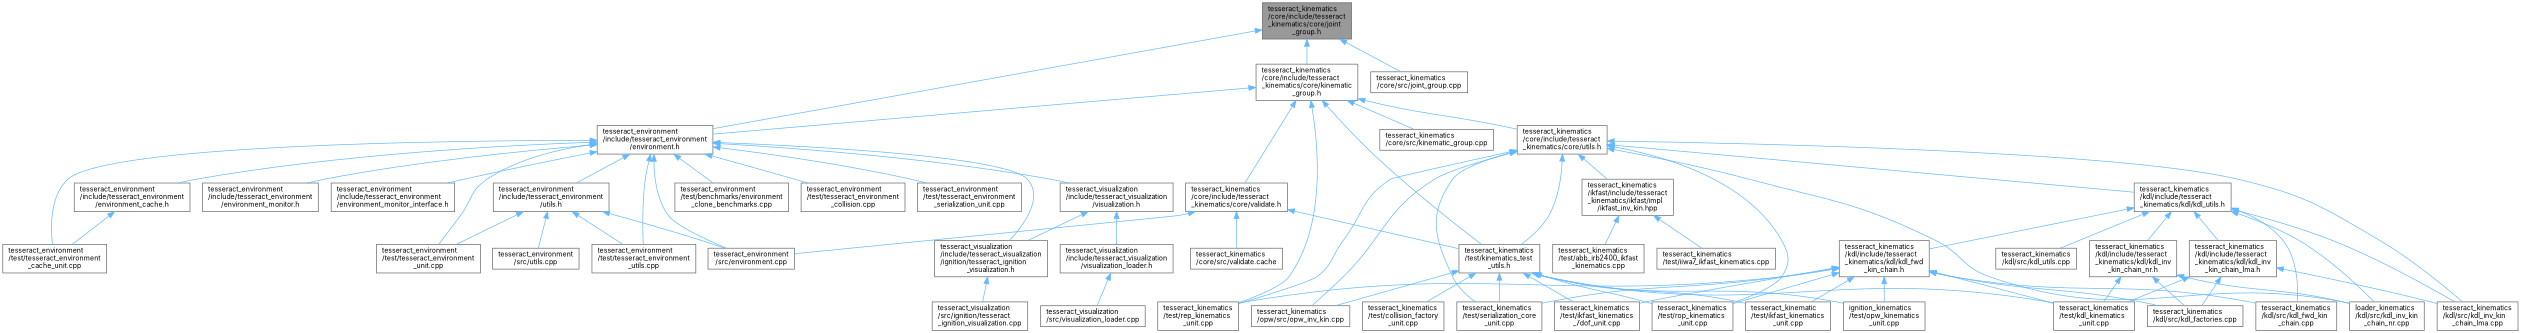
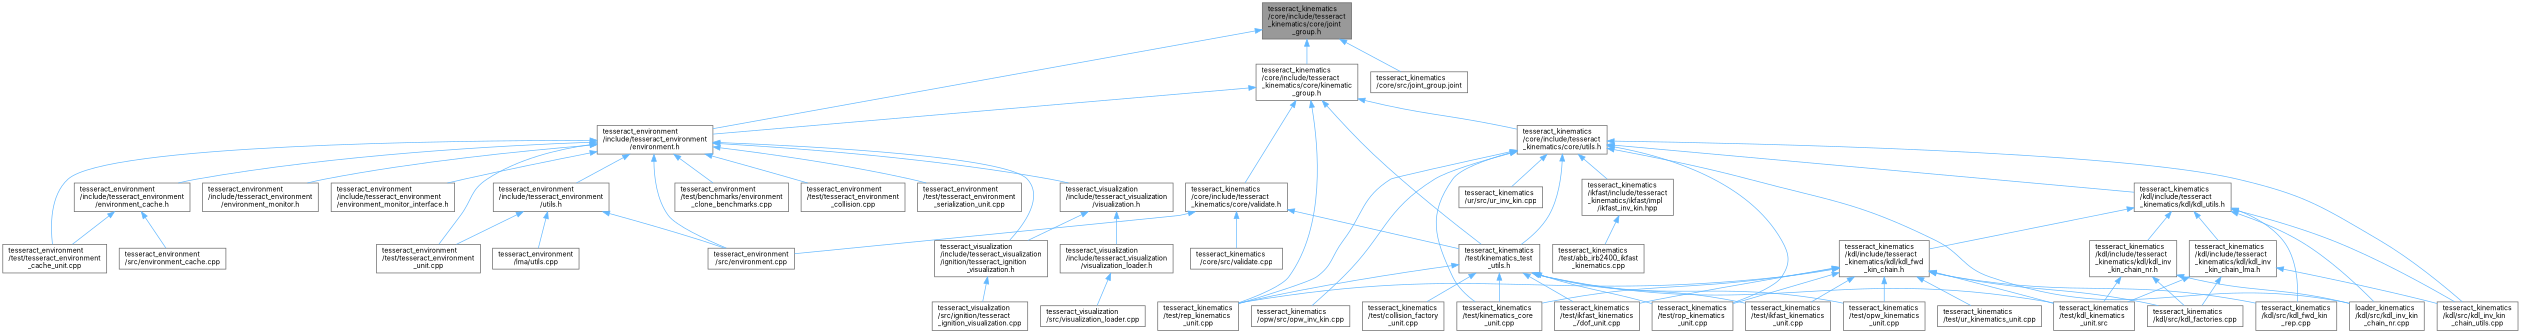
node "tesseract_kinematics /core/src/joint_group.cpp": label "tesseract_kinematics /core/src/joint_group.cpp" -> "tesseract_kinematics /core/src/joint_group.joint"
node "tesseract_kinematics /core/src/kinematic_group.cpp": removed
node "tesseract_kinematics /ur/src/ur_inv_kin.cpp": added
node "tesseract_environment /src/environment_cache.cpp": added
node "tesseract_environment /src/utils.cpp": label "tesseract_environment /src/utils.cpp" -> "tesseract_environment /lma/utils.cpp"
node "tesseract_environment /test/tesseract_environment _utils.cpp": removed
node "tesseract_kinematics /core/src/validate.cache": label "tesseract_kinematics /core/src/validate.cache" -> "tesseract_kinematics /core/src/validate.cpp"
node "tesseract_kinematics /test/iiwa7_ikfast_kinematics.cpp": removed
node "tesseract_kinematics /kdl/src/kdl_utils.cpp": removed
edge "tesseract_kinematics /opw/src/opw_inv_kin.cpp" -> "tesseract_kinematics /test/kinematics_test _utils.h": now "tesseract_kinematics /test/rep_kinematics _unit.cpp" -> "tesseract_kinematics /test/kinematics_test _utils.h"
node "tesseract_kinematics /test/serialization_core _unit.cpp": label "tesseract_kinematics /test/serialization_core _unit.cpp" -> "tesseract_kinematics /test/kinematics_core _unit.cpp"
node "tesseract_kinematic /test/ikfast_kinematics _unit.cpp": label "tesseract_kinematic /test/ikfast_kinematics _unit.cpp" -> "tesseract_kinematics /test/ikfast_kinematics _unit.cpp"
node "ignition_kinematics /test/opw_kinematics _unit.cpp": label "ignition_kinematics /test/opw_kinematics _unit.cpp" -> "tesseract_kinematics /test/opw_kinematics _unit.cpp"
node "tesseract_kinematics /test/ur_kinematics_unit.cpp": added
node "tesseract_kinematics /test/kdl_kinematics _unit.cpp": label "tesseract_kinematics /test/kdl_kinematics _unit.cpp" -> "tesseract_kinematics /test/kdl_kinematics _unit.src"
node "tesseract_kinematics /kdl/src/kdl_fwd_kin _chain.cpp": label "tesseract_kinematics /kdl/src/kdl_fwd_kin _chain.cpp" -> "tesseract_kinematics /kdl/src/kdl_fwd_kin _rep.cpp"
node "tesseract_kinematics /kdl/src/kdl_inv_kin _chain_lma.cpp": label "tesseract_kinematics /kdl/src/kdl_inv_kin _chain_lma.cpp" -> "tesseract_kinematics /kdl/src/kdl_inv_kin _chain_utils.cpp"
